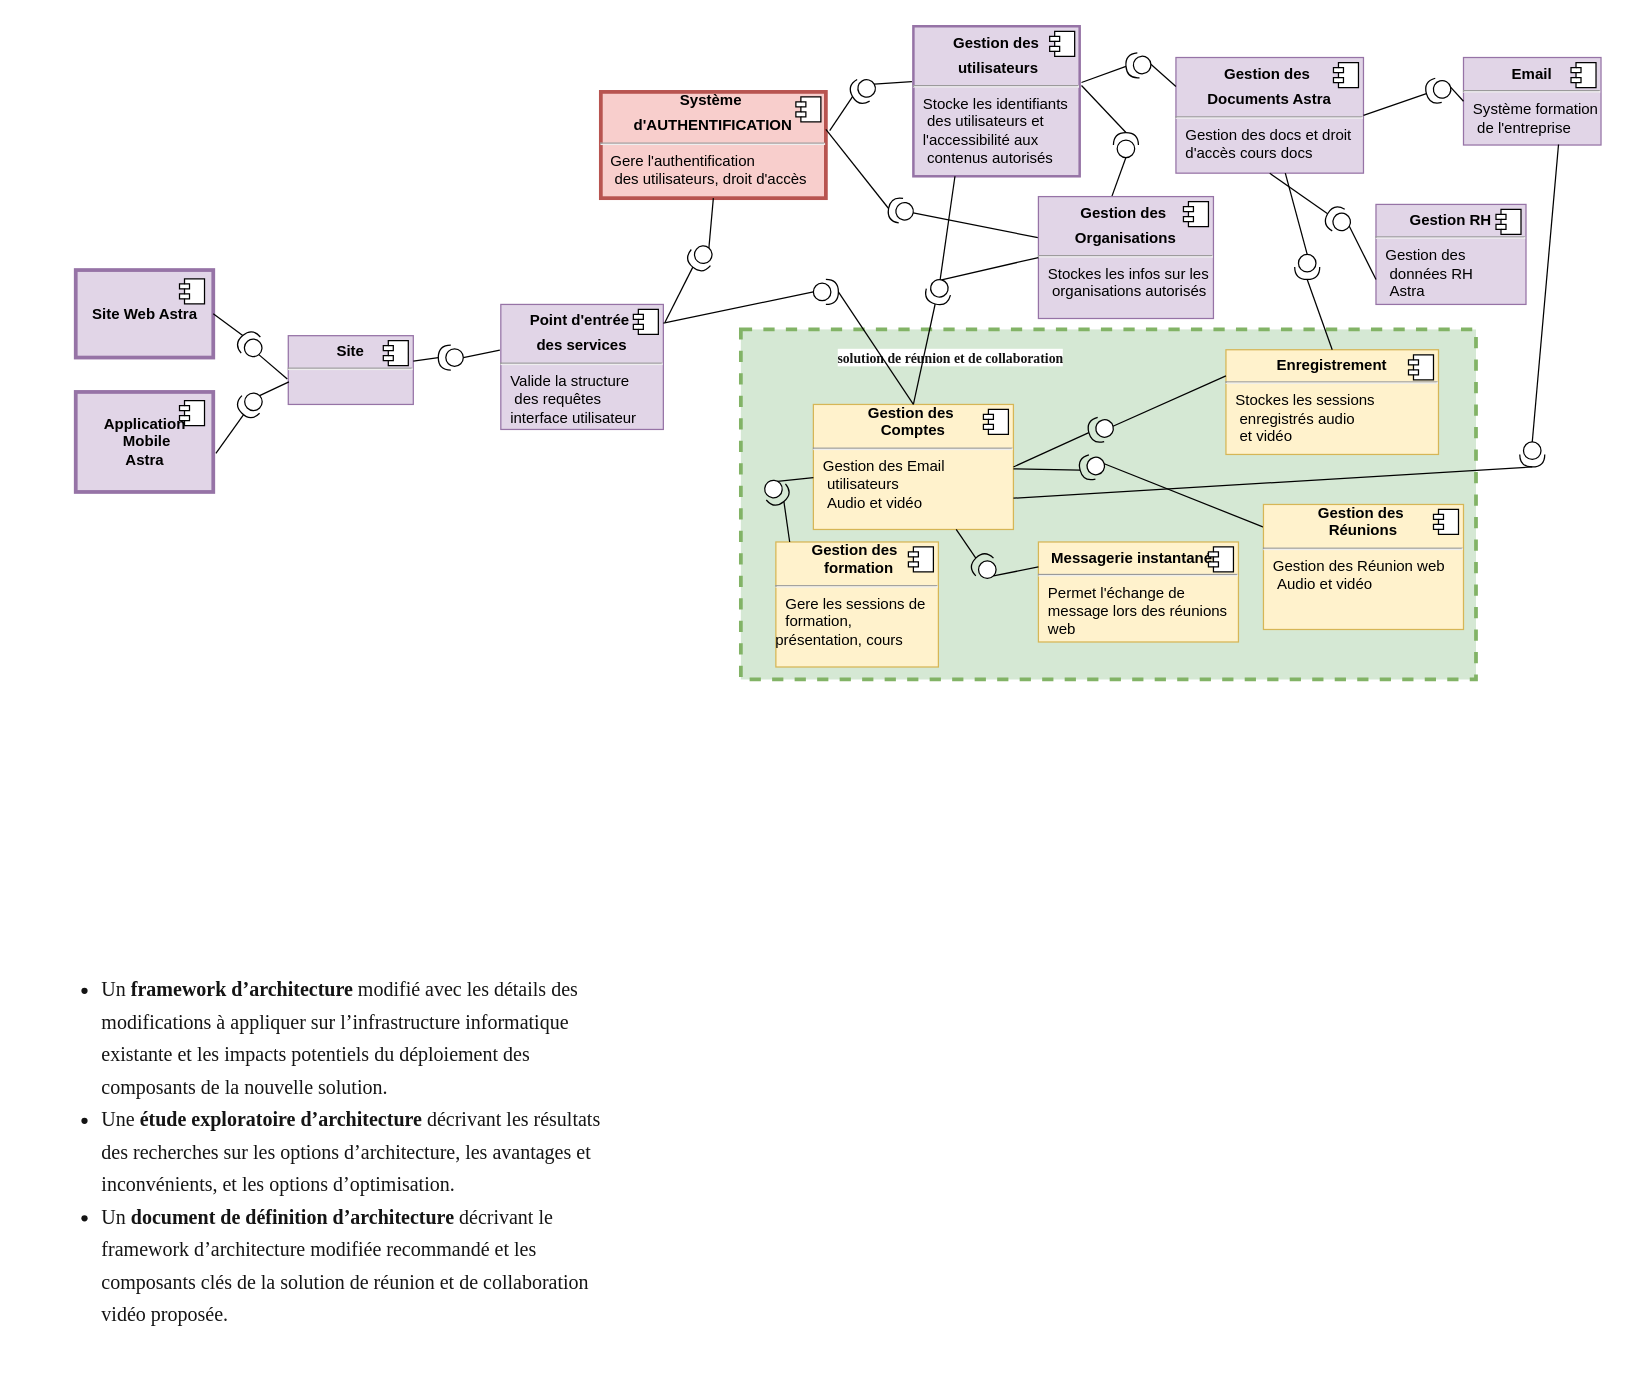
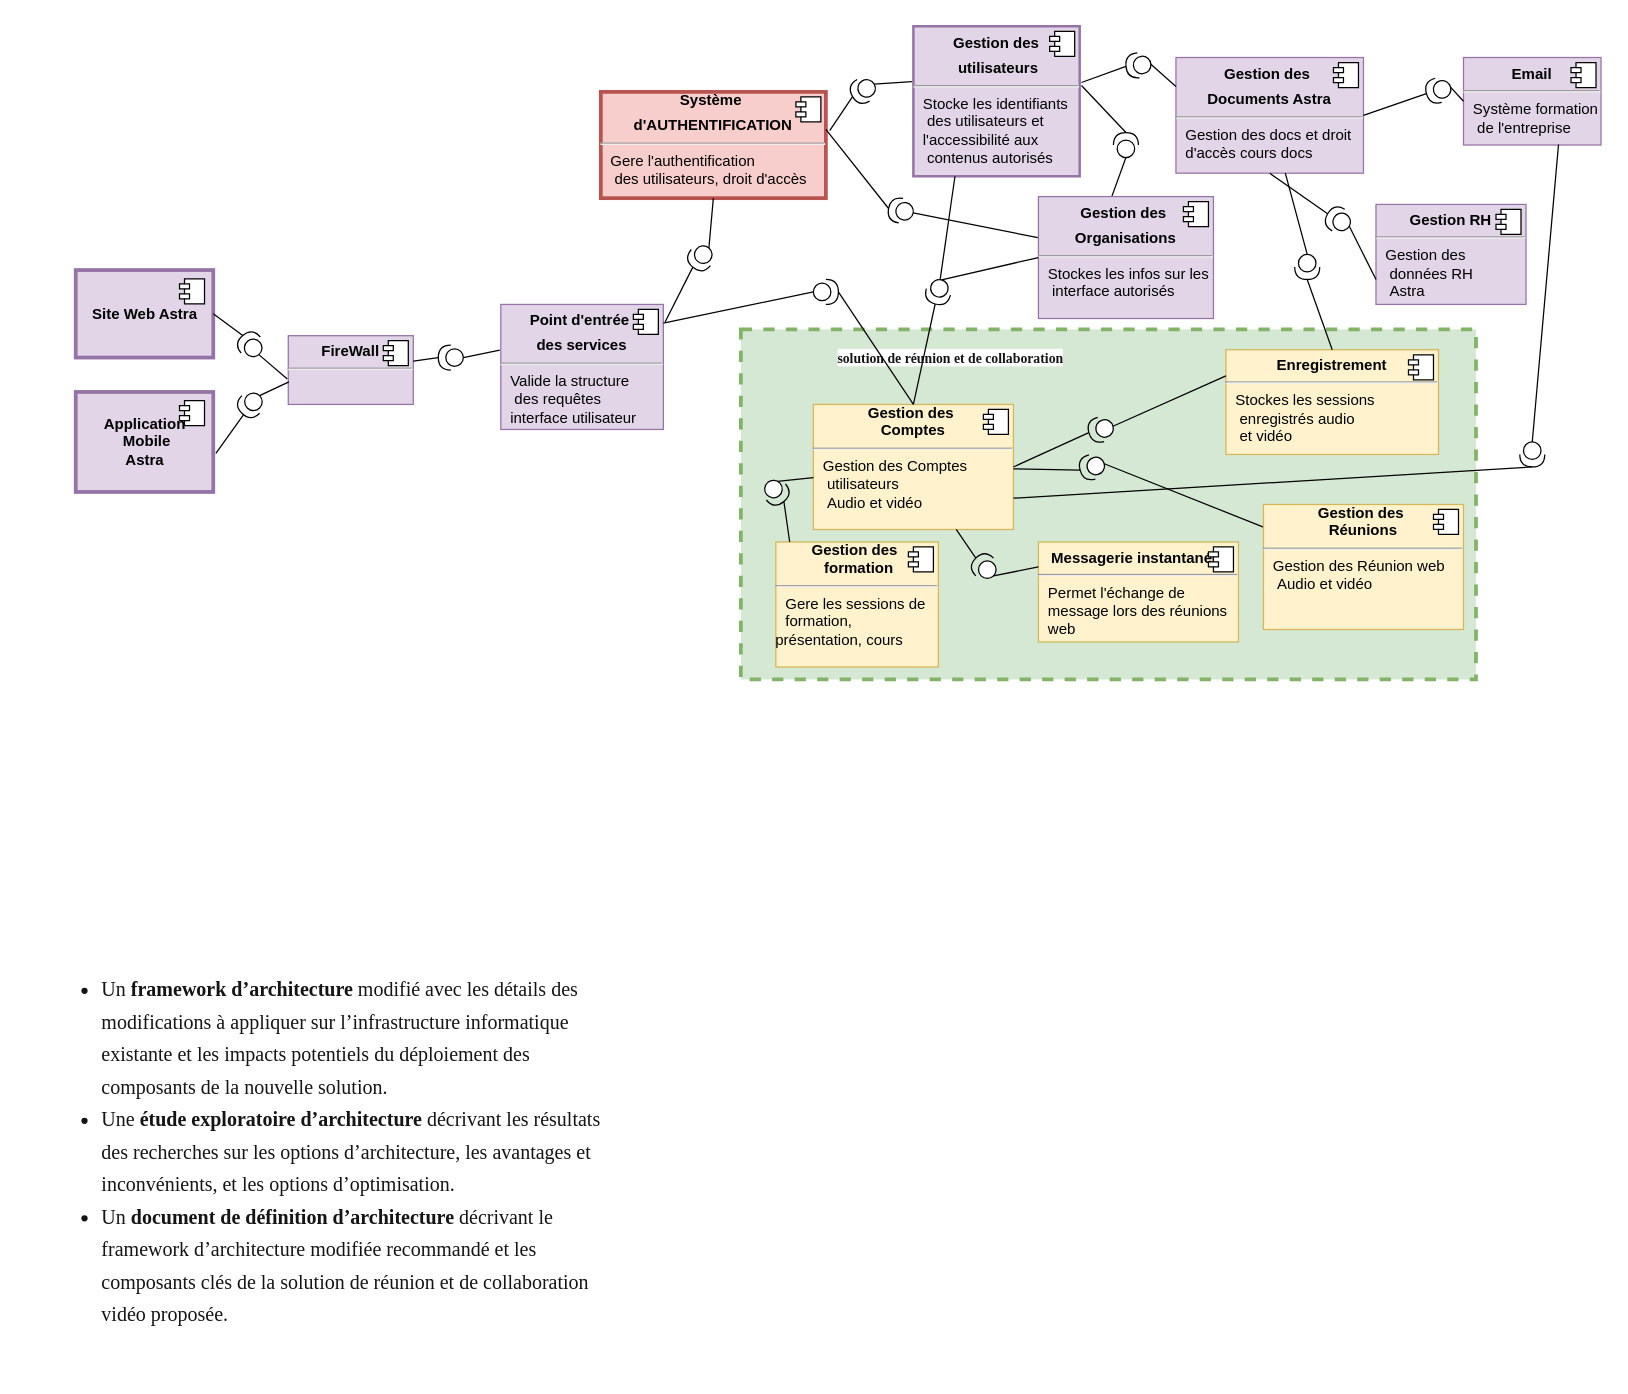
node "Gestion des Organisations Stockes les infos sur les organisations autorisés": label "Gestion des Organisations Stockes les infos sur les organisations autorisés" -> "Gestion des Organisations Stockes les infos sur les interface autorisés"
node "Site": label "Site" -> "FireWall"
node "Gestion des Comptes Gestion des Email utilisateurs Audio et vidéo": label "Gestion des Comptes Gestion des Email utilisateurs Audio et vidéo" -> "Gestion des Comptes Gestion des Comptes utilisateurs Audio et vidéo"
